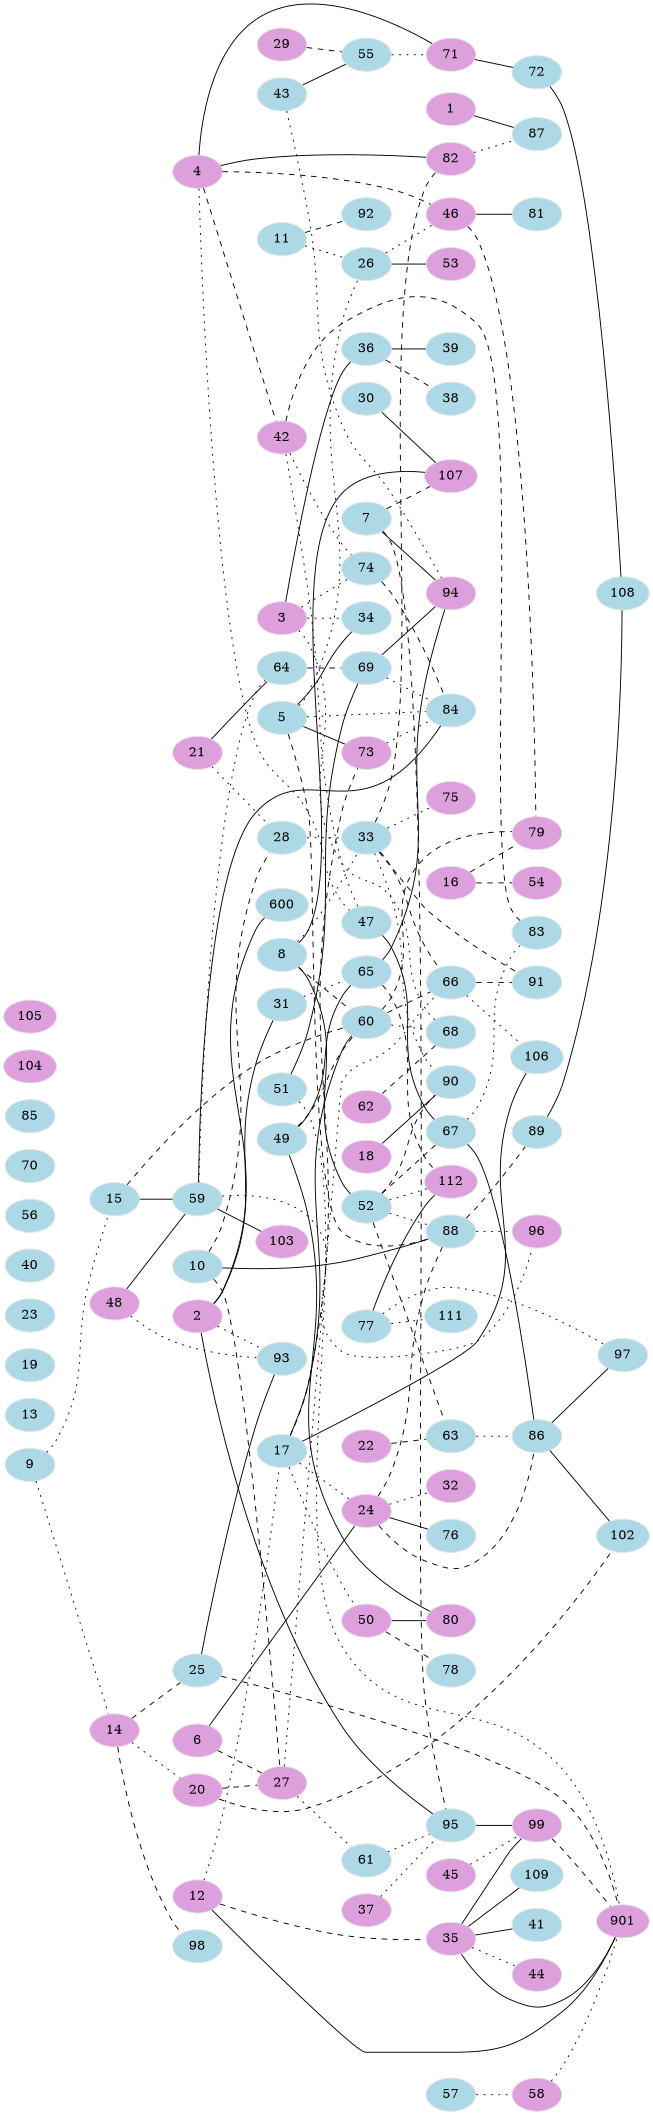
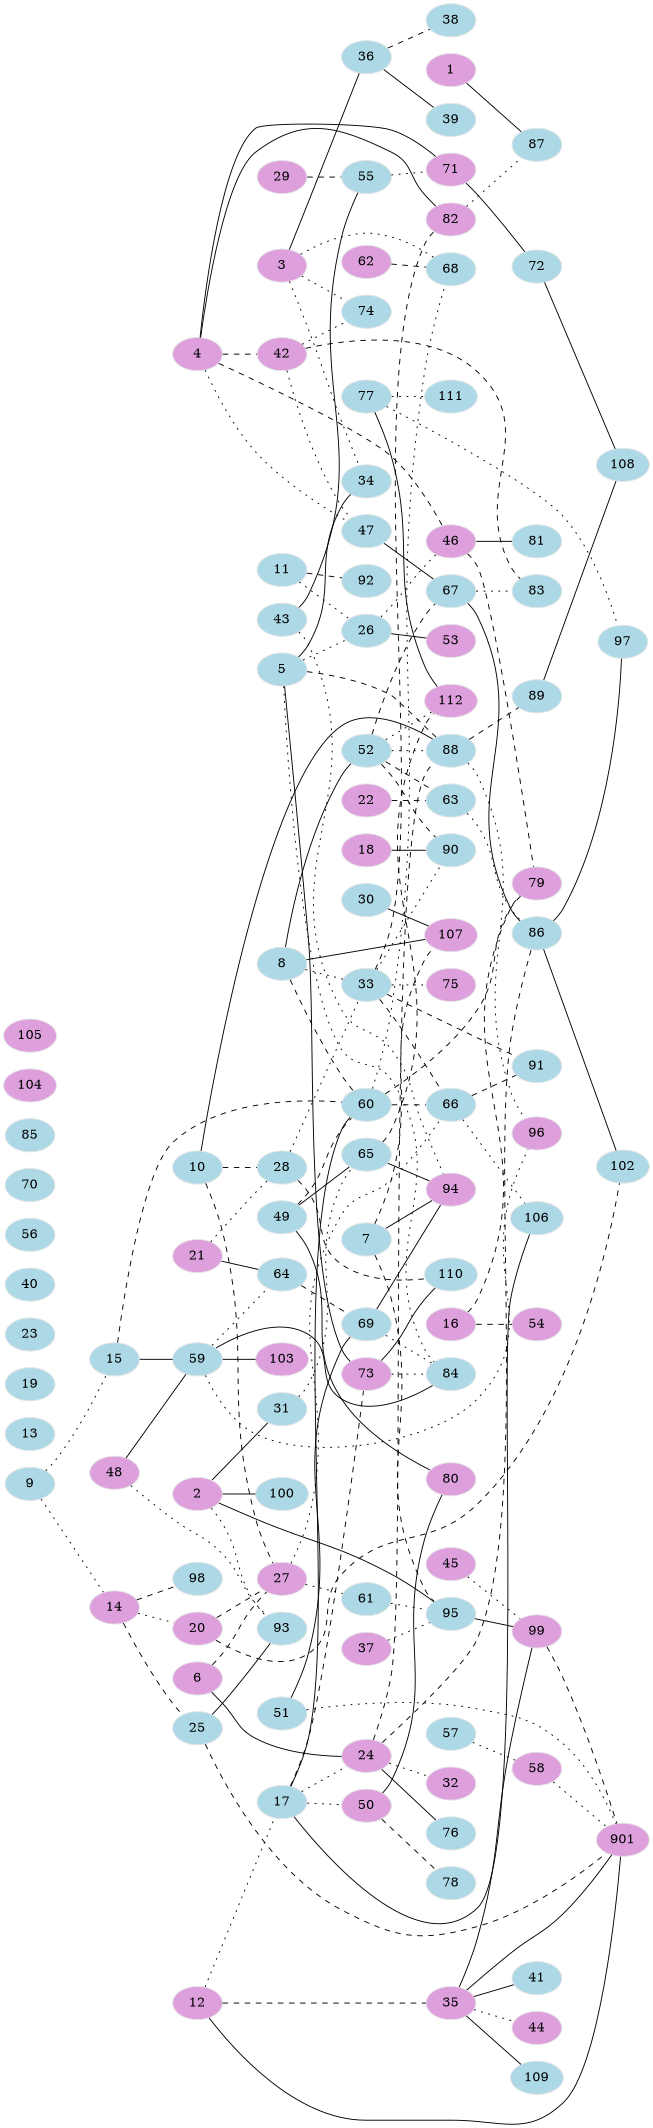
edge "74" -- "84": removed
node "600": label "600" -> "100"
node "110": added
